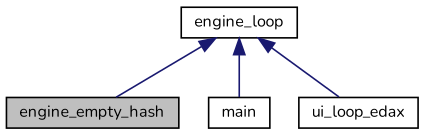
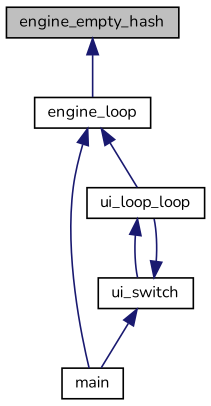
edge "engine_empty_hash" -> "engine_loop": reversed
node "ui_loop_edax": label "ui_loop_edax" -> "ui_loop_loop"
node "ui_switch": added
